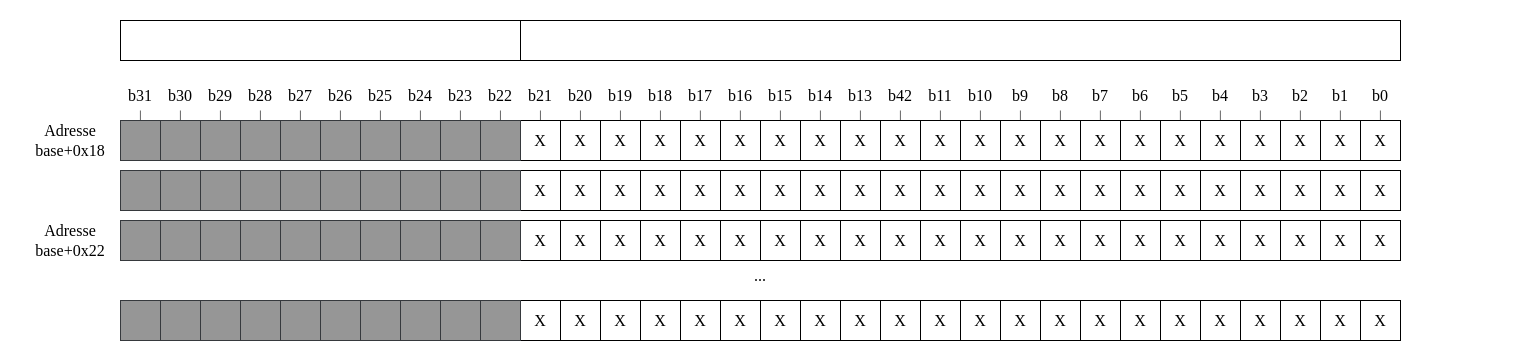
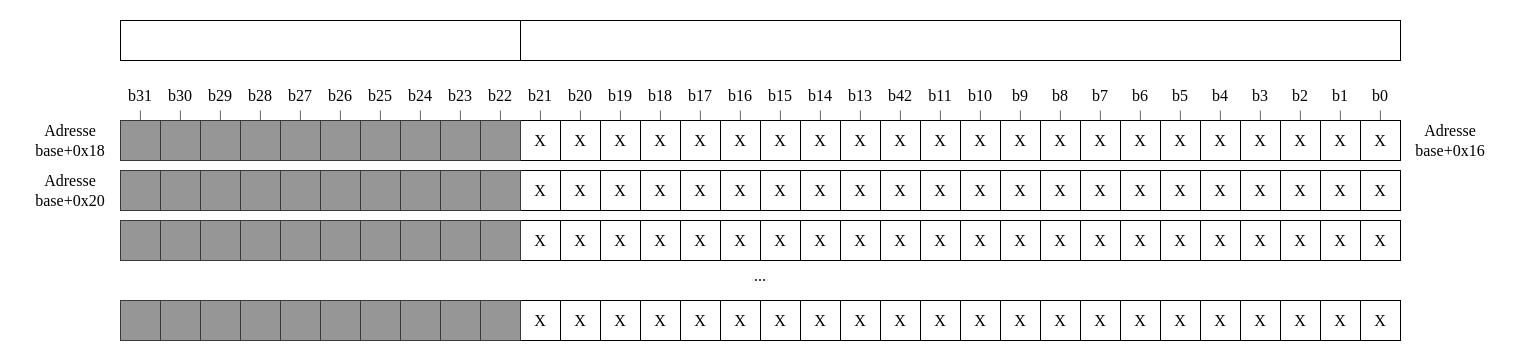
node "Adresse base+0x16": added
node "Adresse base+0x20": added
node "Adresse base+0x22": removed
